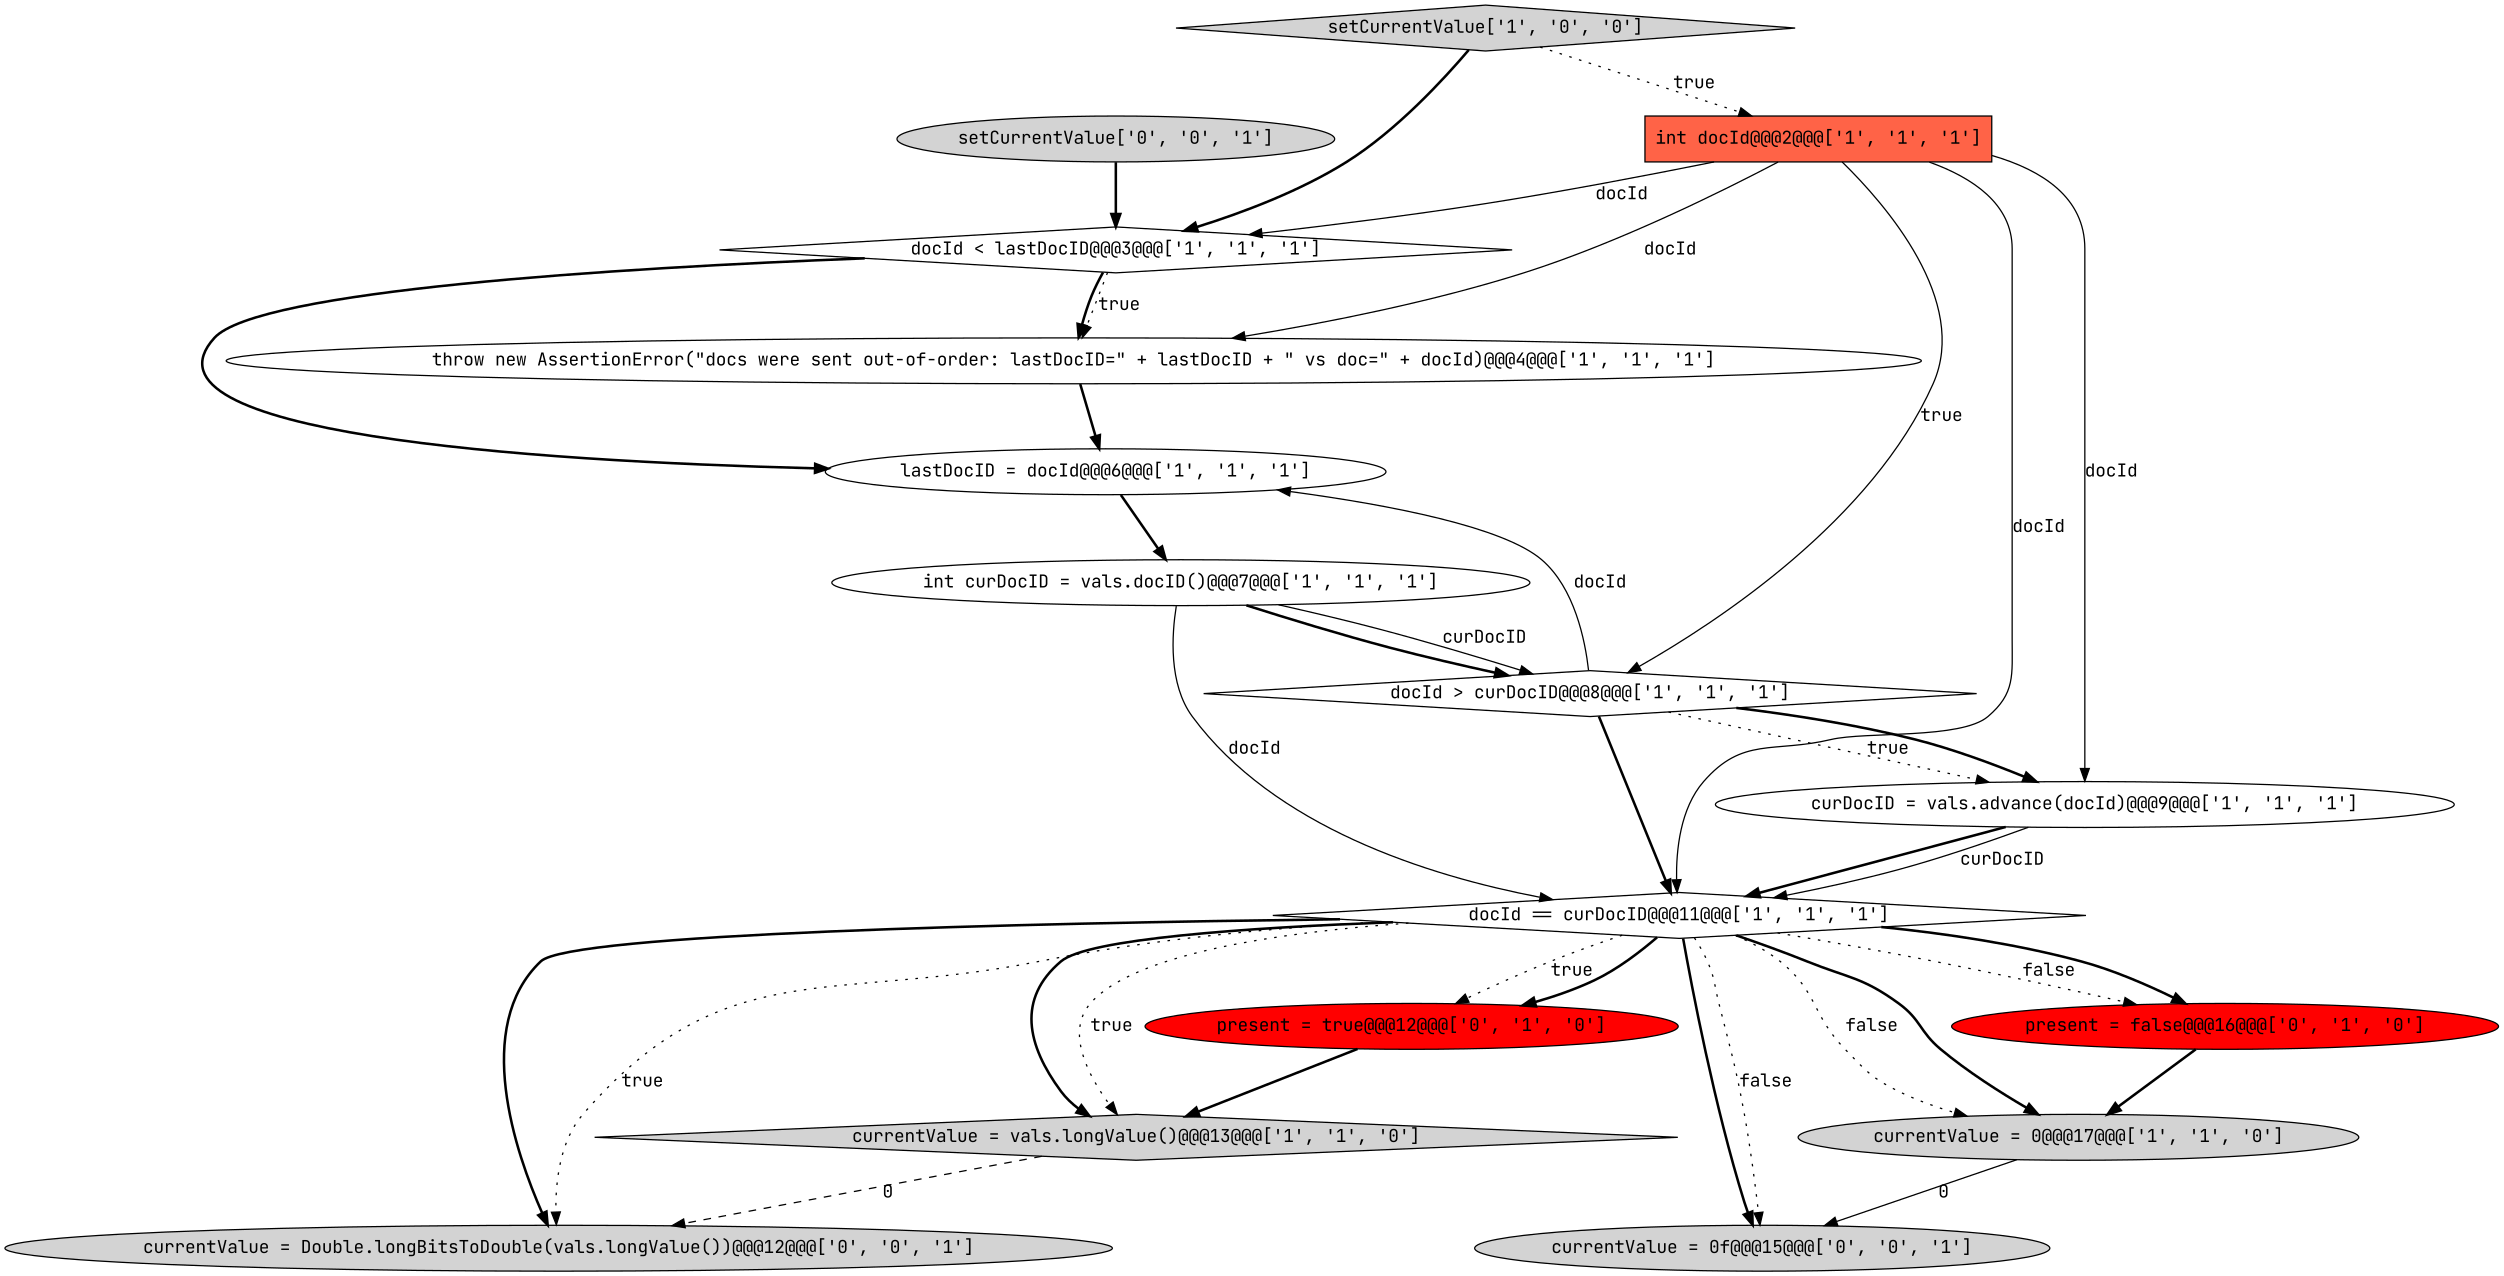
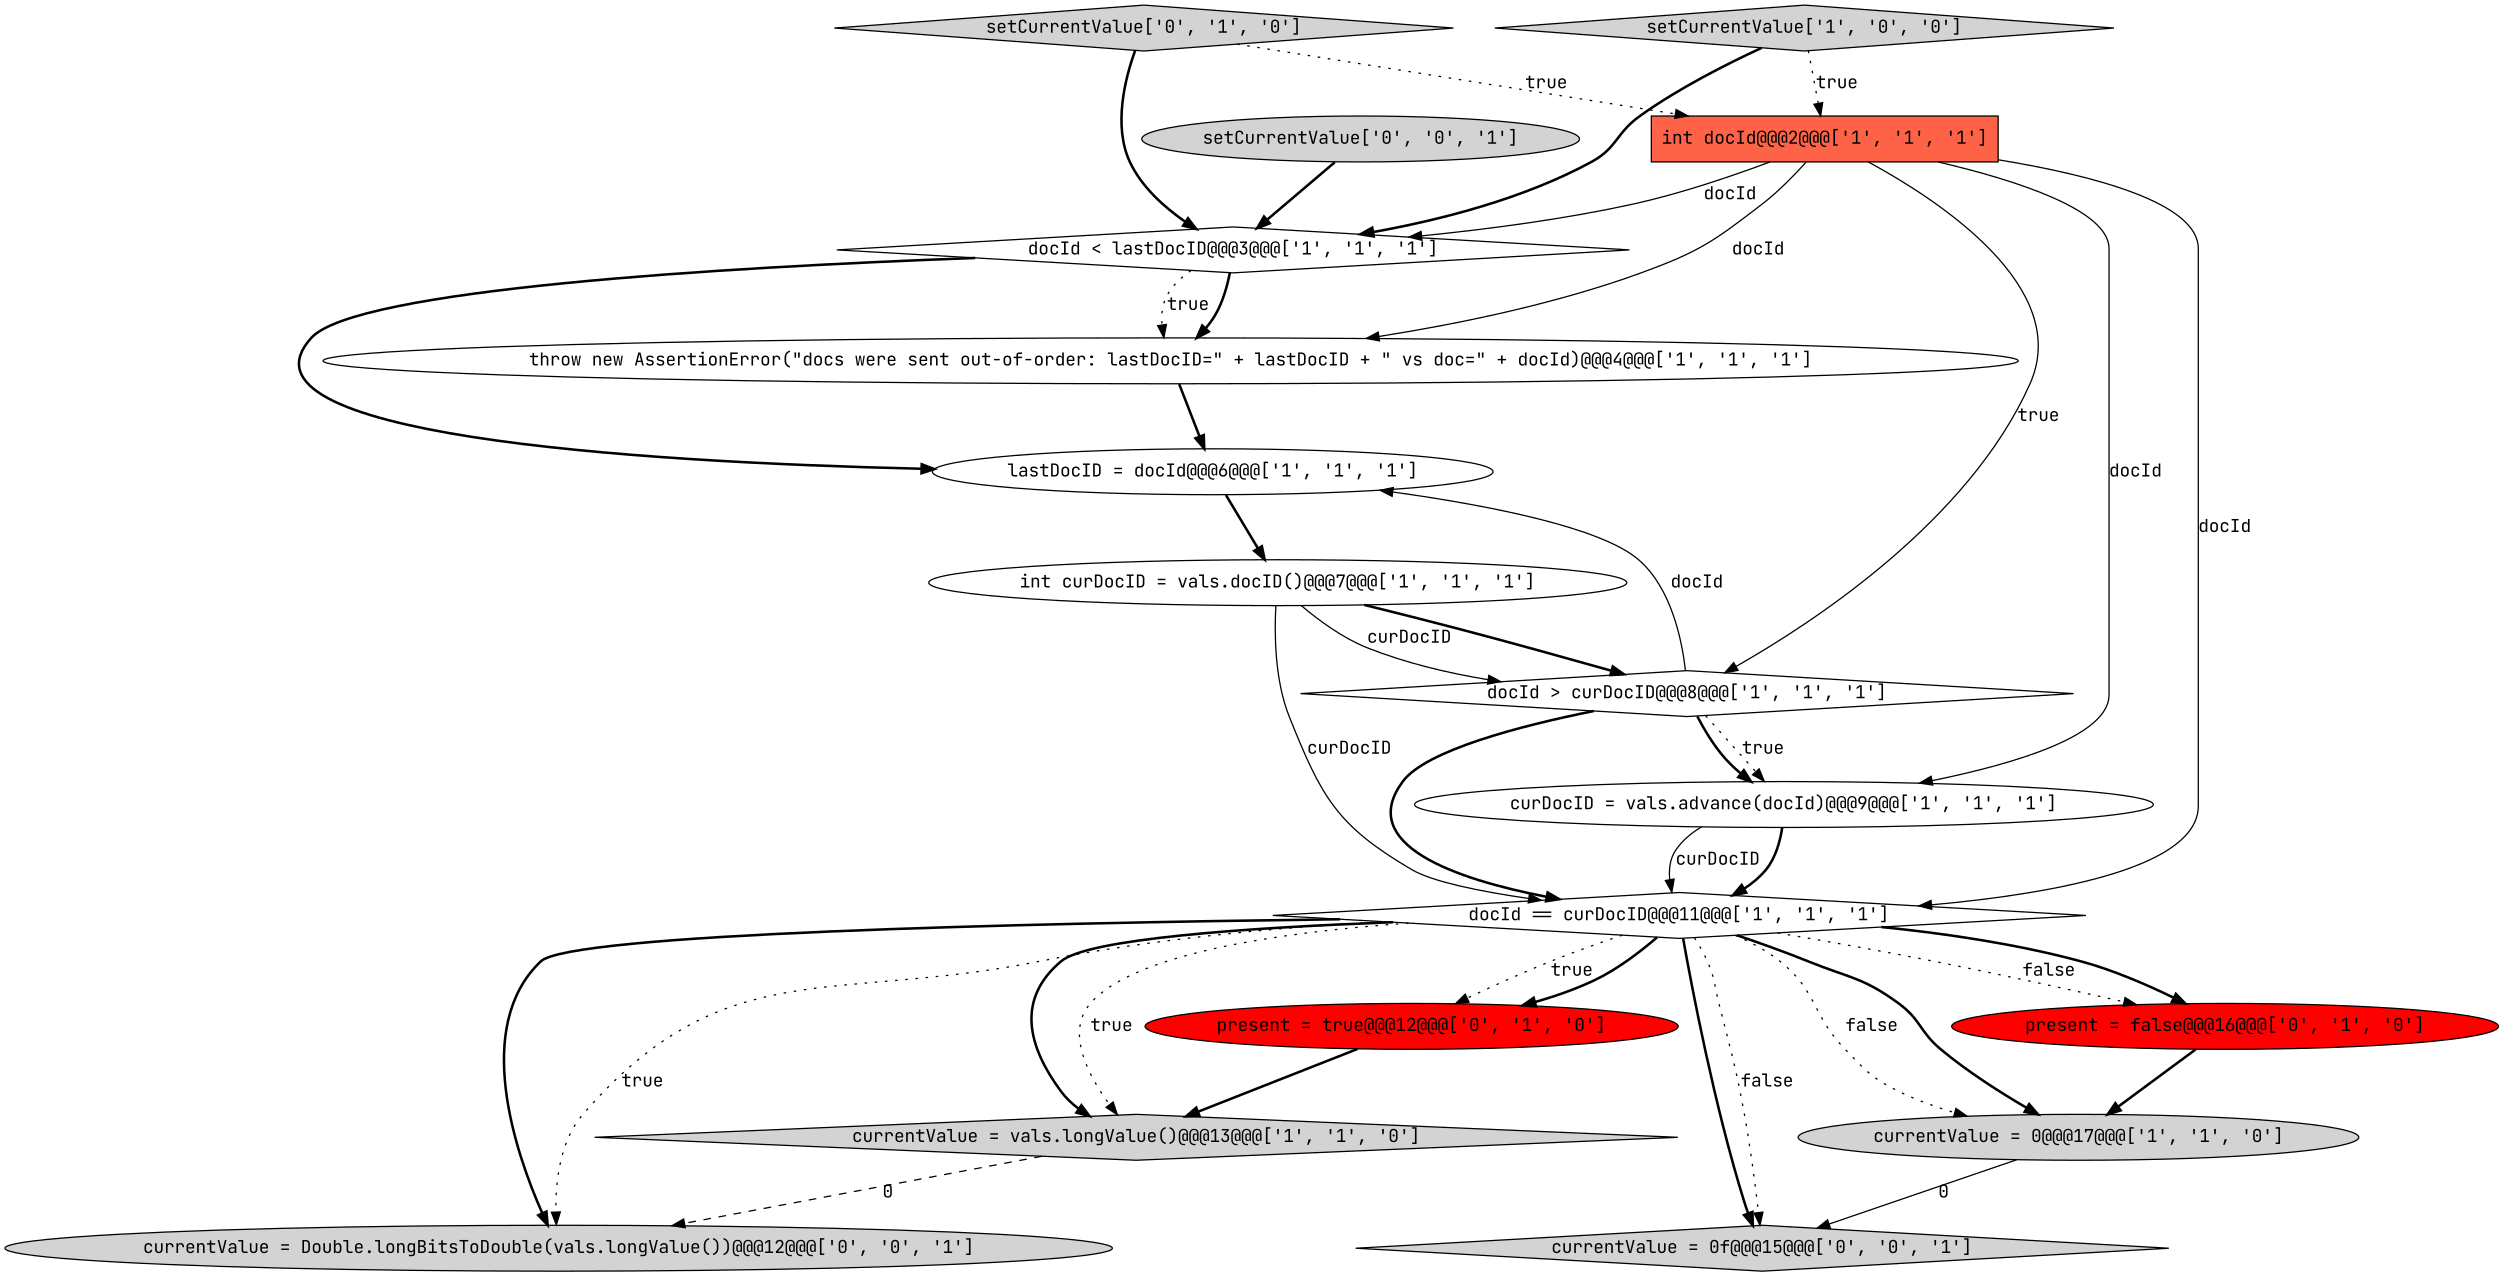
node "setCurrentValue['0', '1', '0']": added
edge "int curDocID = vals.docID()@@@7@@@['1', '1', '1']" -> "docId == curDocID@@@11@@@['1', '1', '1']": label "docId" -> "curDocID"
node "currentValue = 0f@@@15@@@['0', '0', '1']": shape ellipse -> diamond
